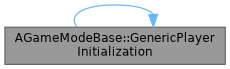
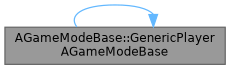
node "AGameModeBase::GenericPlayer Initialization": label "AGameModeBase::GenericPlayer Initialization" -> "AGameModeBase::GenericPlayer AGameModeBase"
